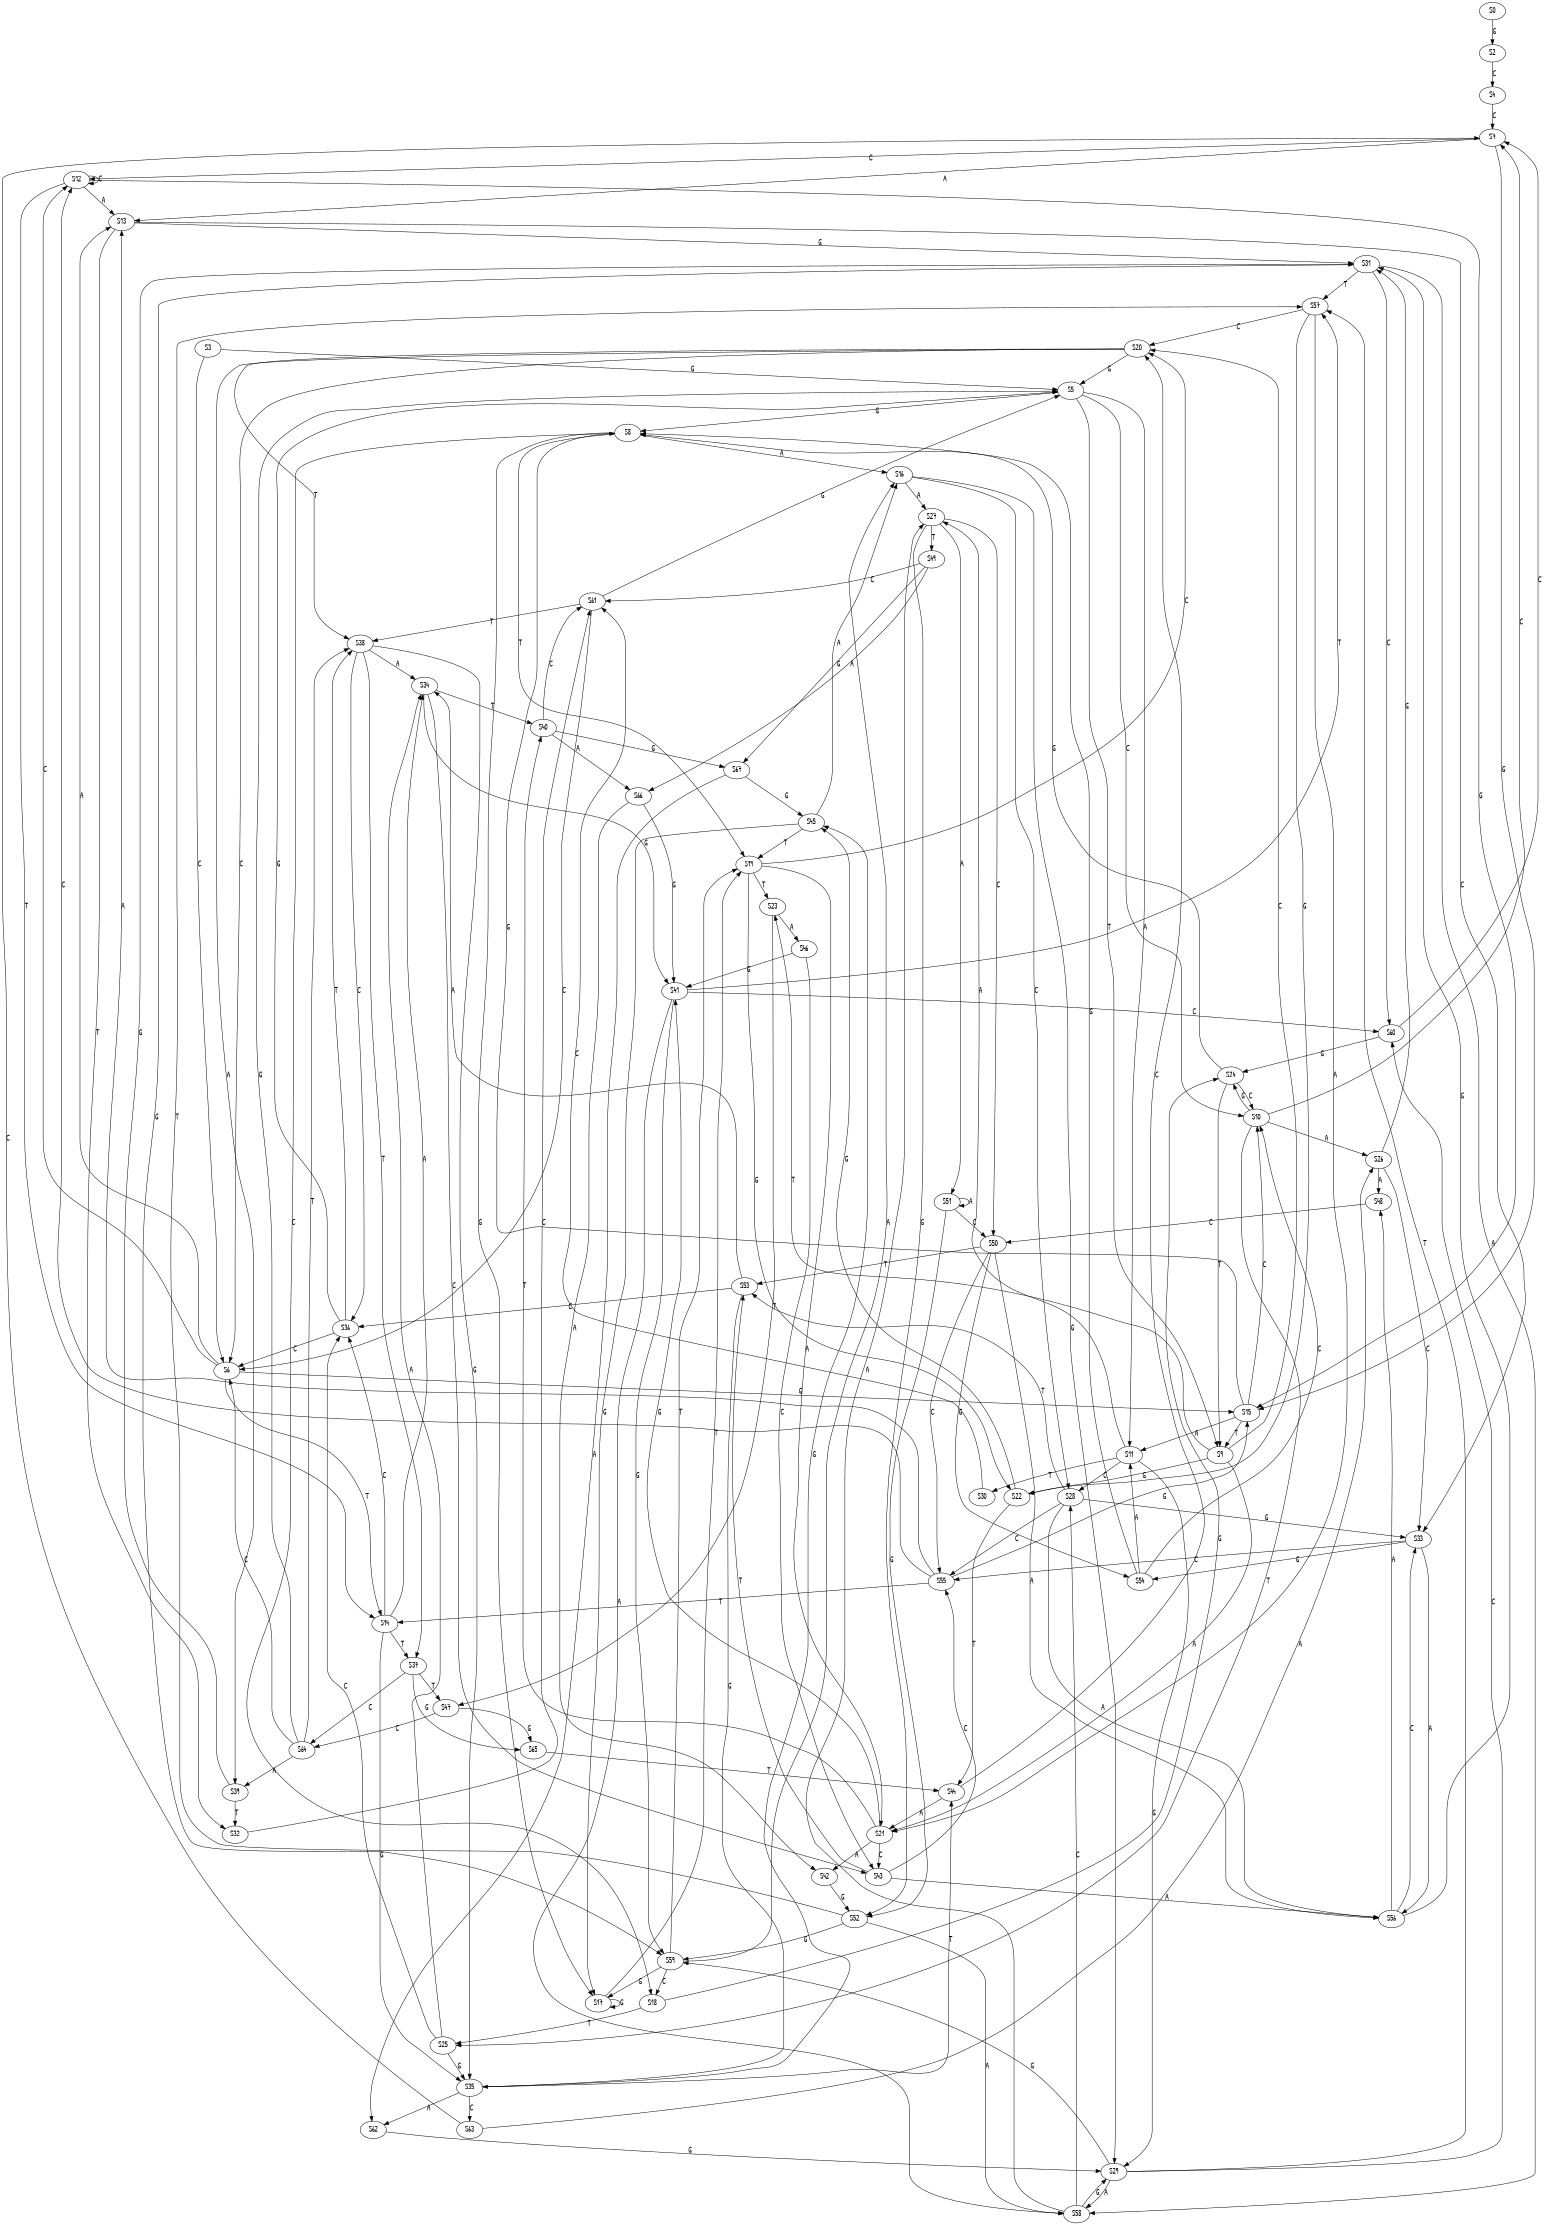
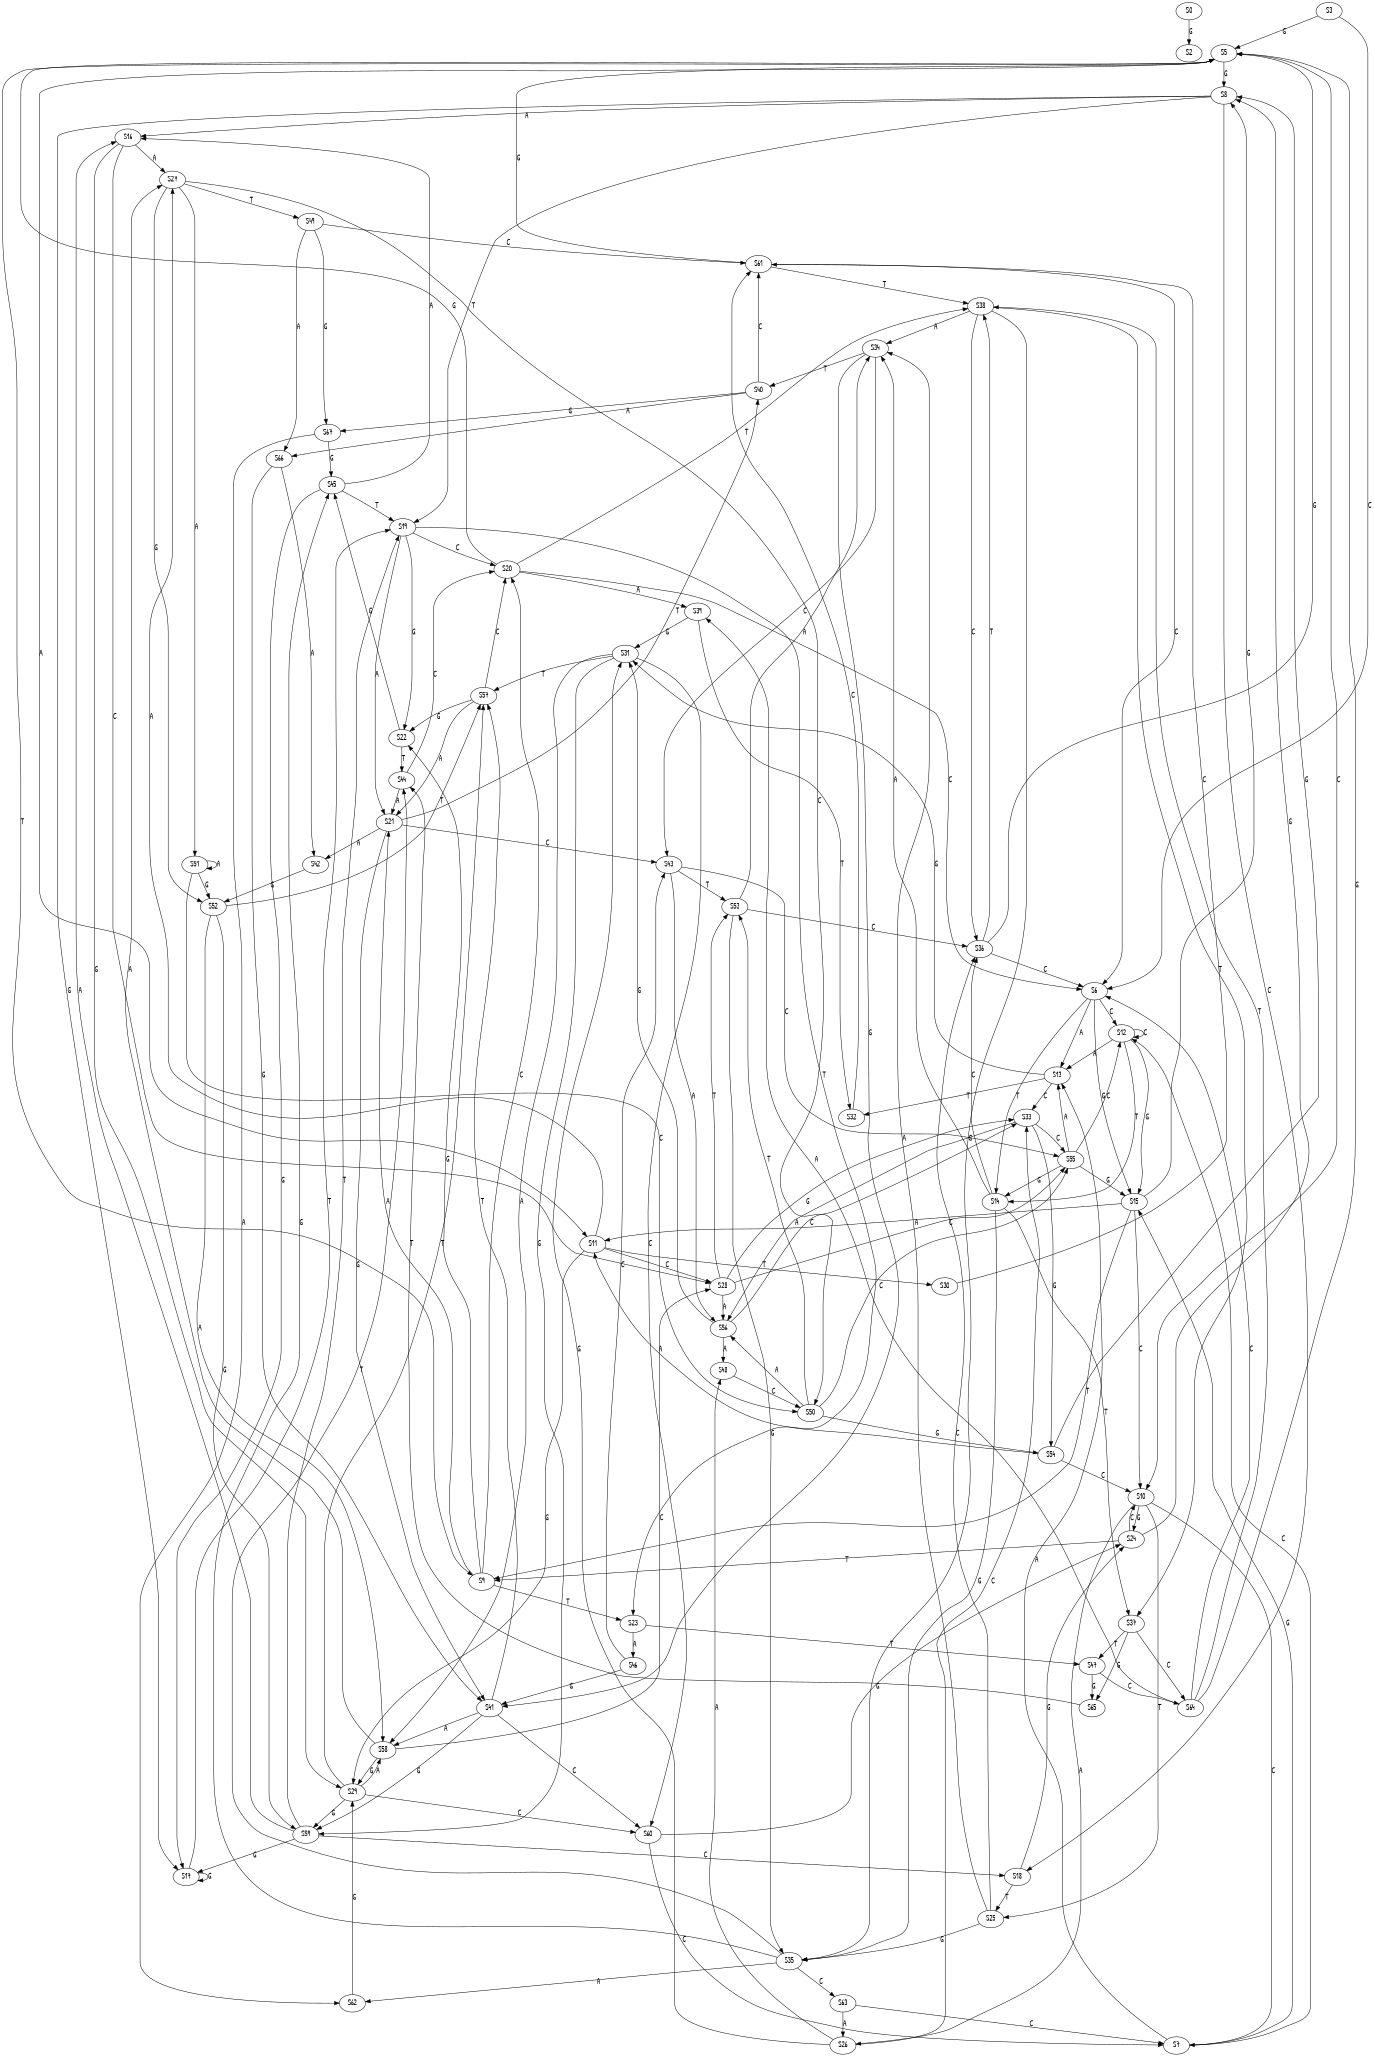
node "S4": removed
edge "S55" -> "S14": label "T" -> "G"
